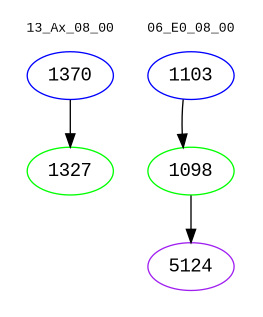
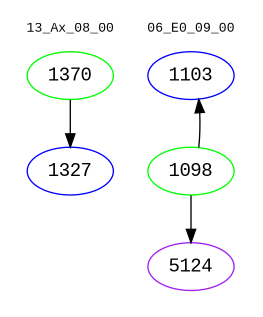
cluster "06_E0_08_00": label "06_E0_08_00" -> "06_E0_09_00"
node "1370": color blue -> green
edge "1103" -> "1098": reversed
node "1327": color green -> blue
